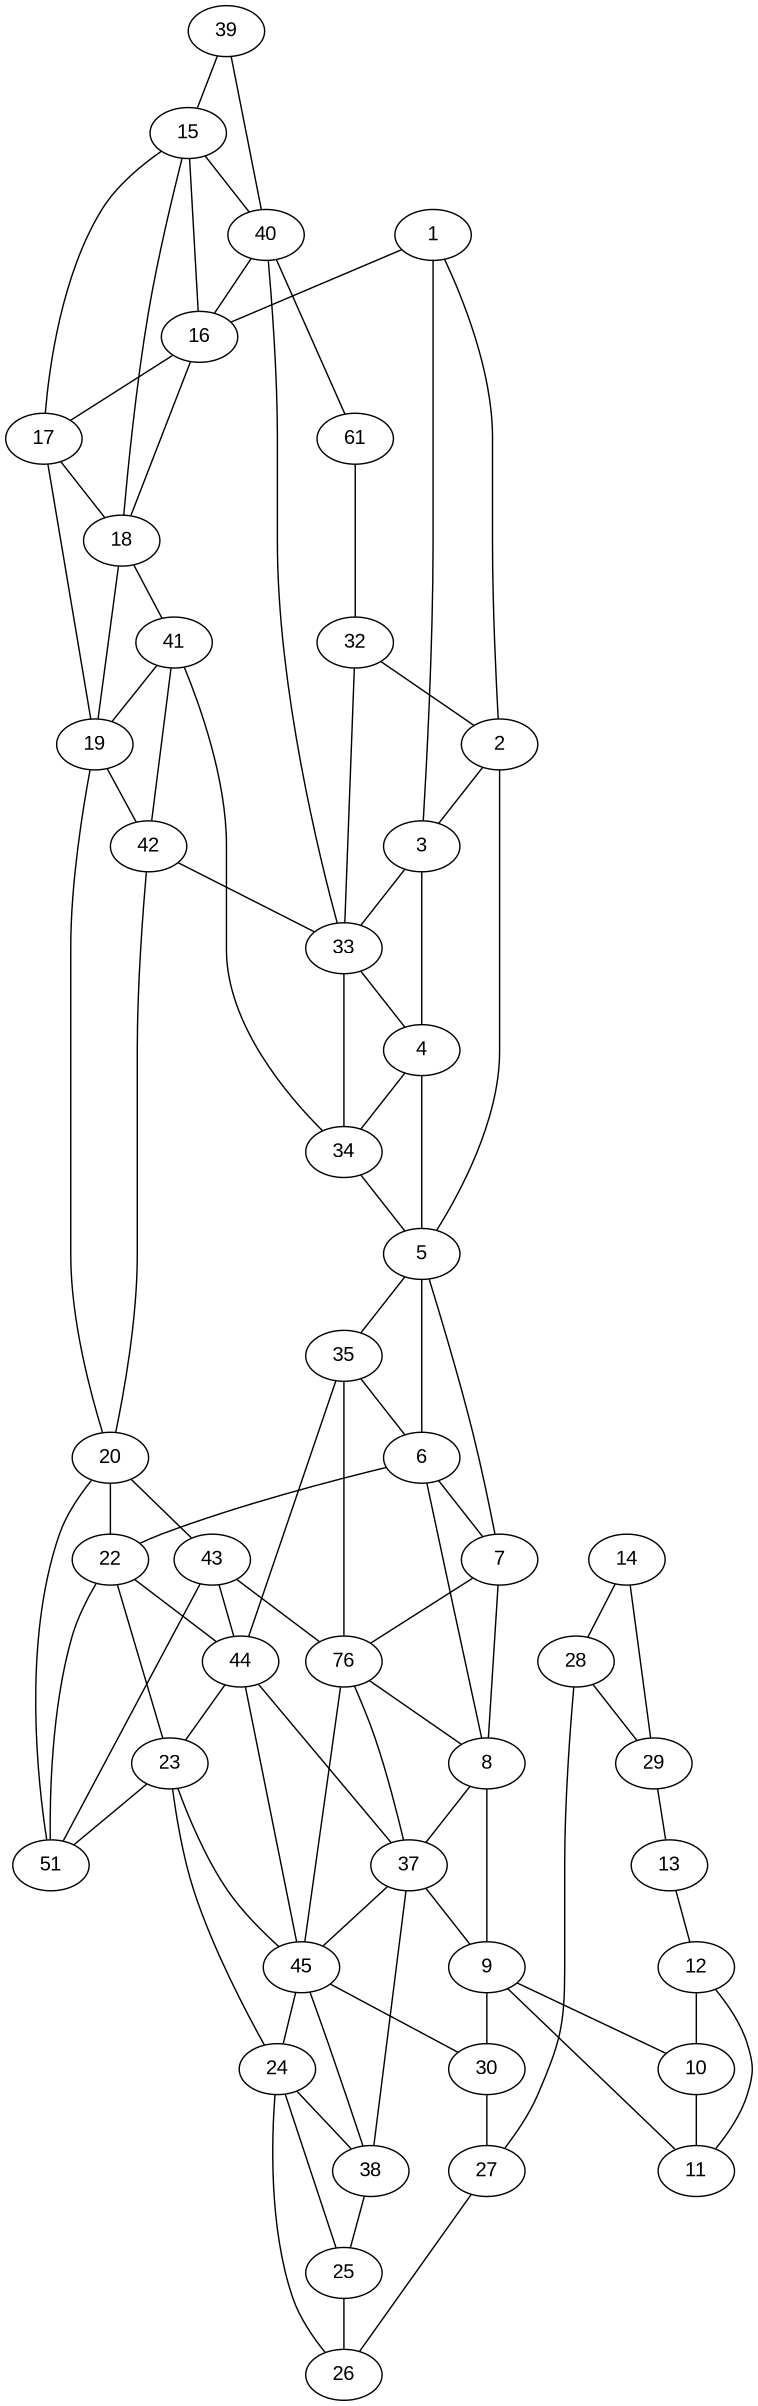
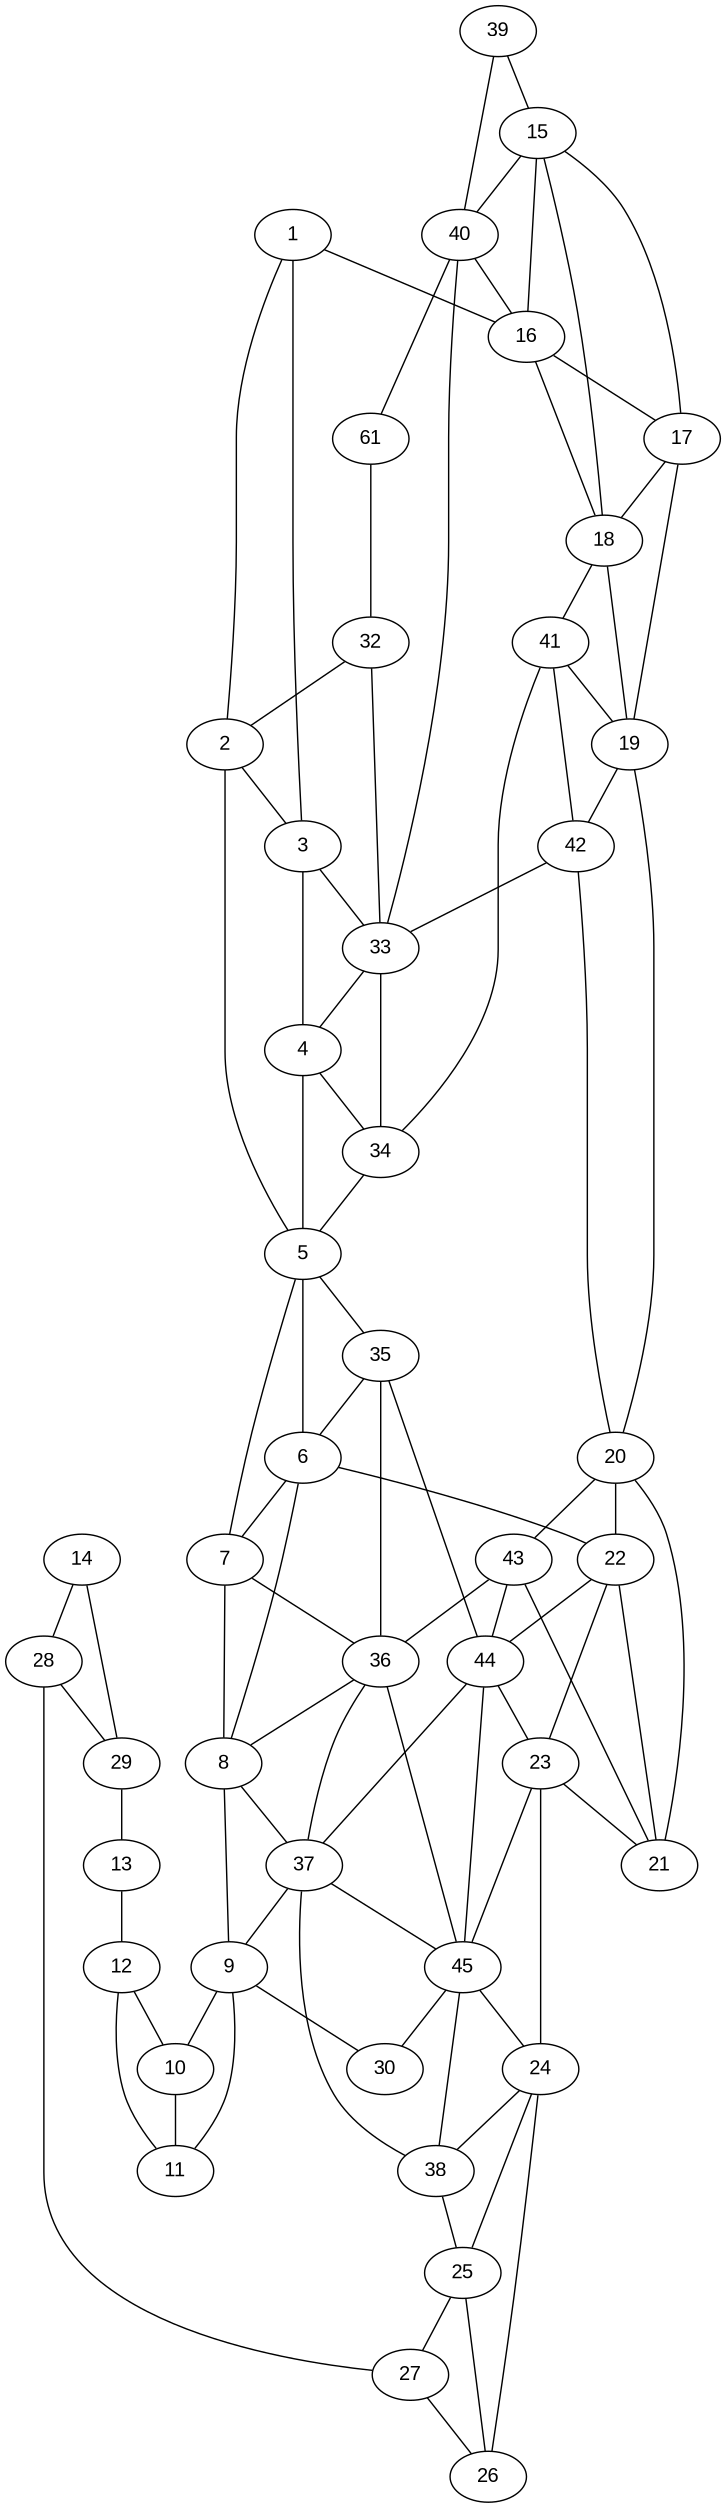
node "76": label "76" -> "36"
node "51": label "51" -> "21"
edge "30" -- "27": now "25" -- "27"
